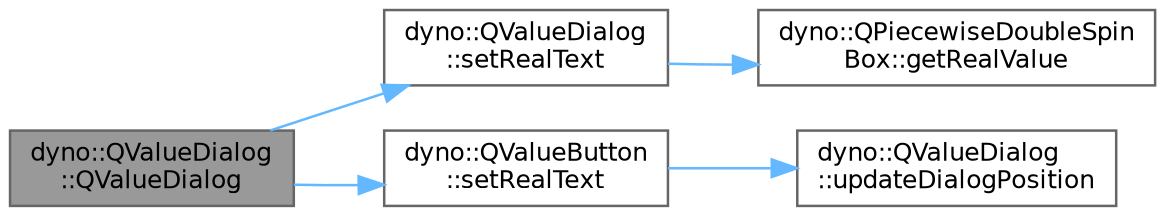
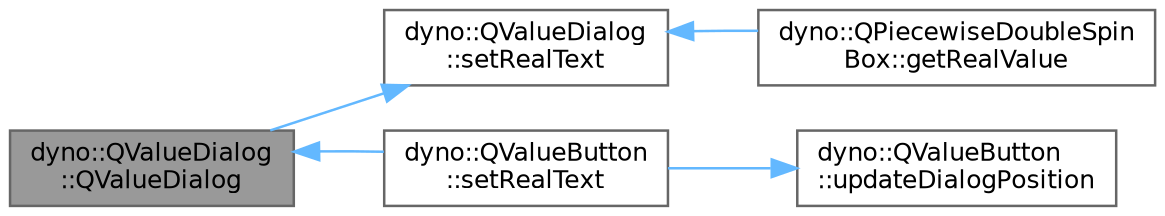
edge "dyno::QValueDialog ::setRealText" -> "dyno::QPiecewiseDoubleSpin Box::getRealValue": reversed
node "dyno::QValueDialog ::updateDialogPosition": label "dyno::QValueDialog ::updateDialogPosition" -> "dyno::QValueButton ::updateDialogPosition"
edge "dyno::QValueDialog ::QValueDialog" -> "dyno::QValueButton ::setRealText": reversed
